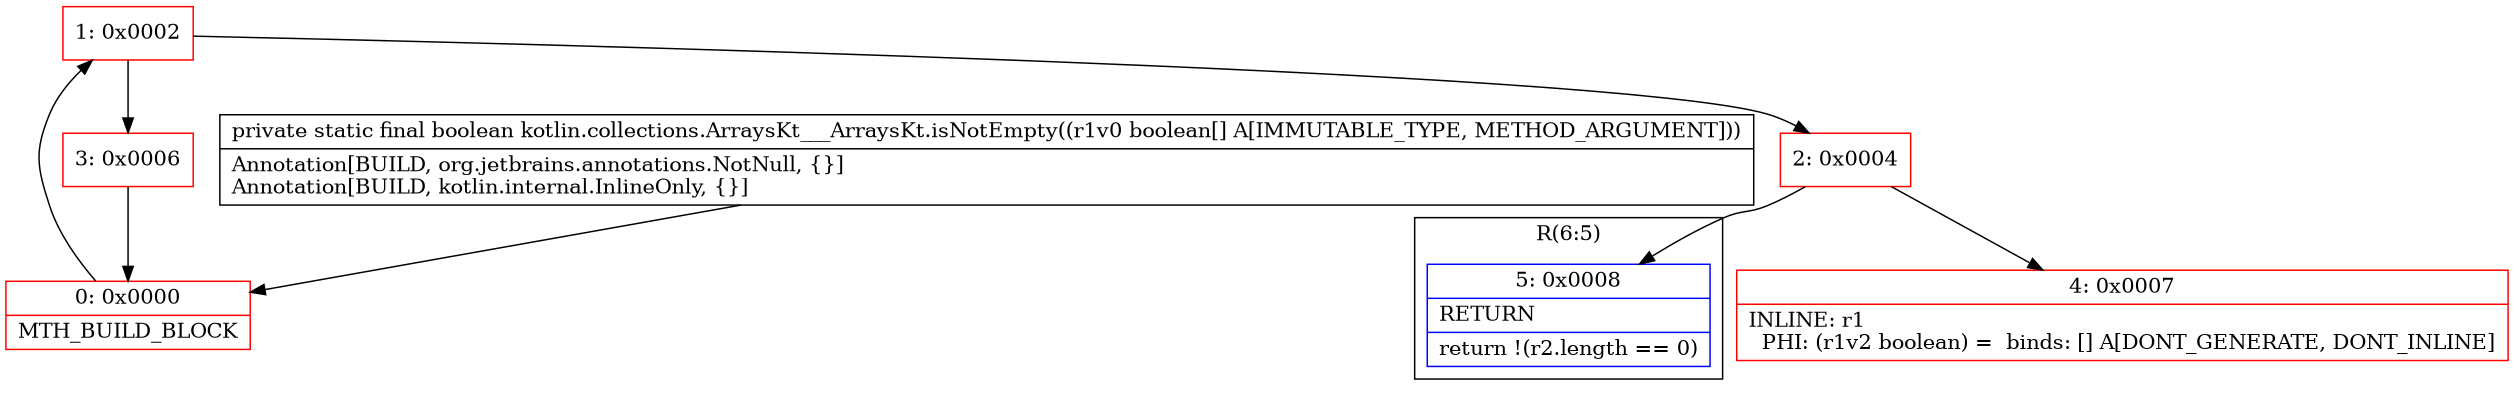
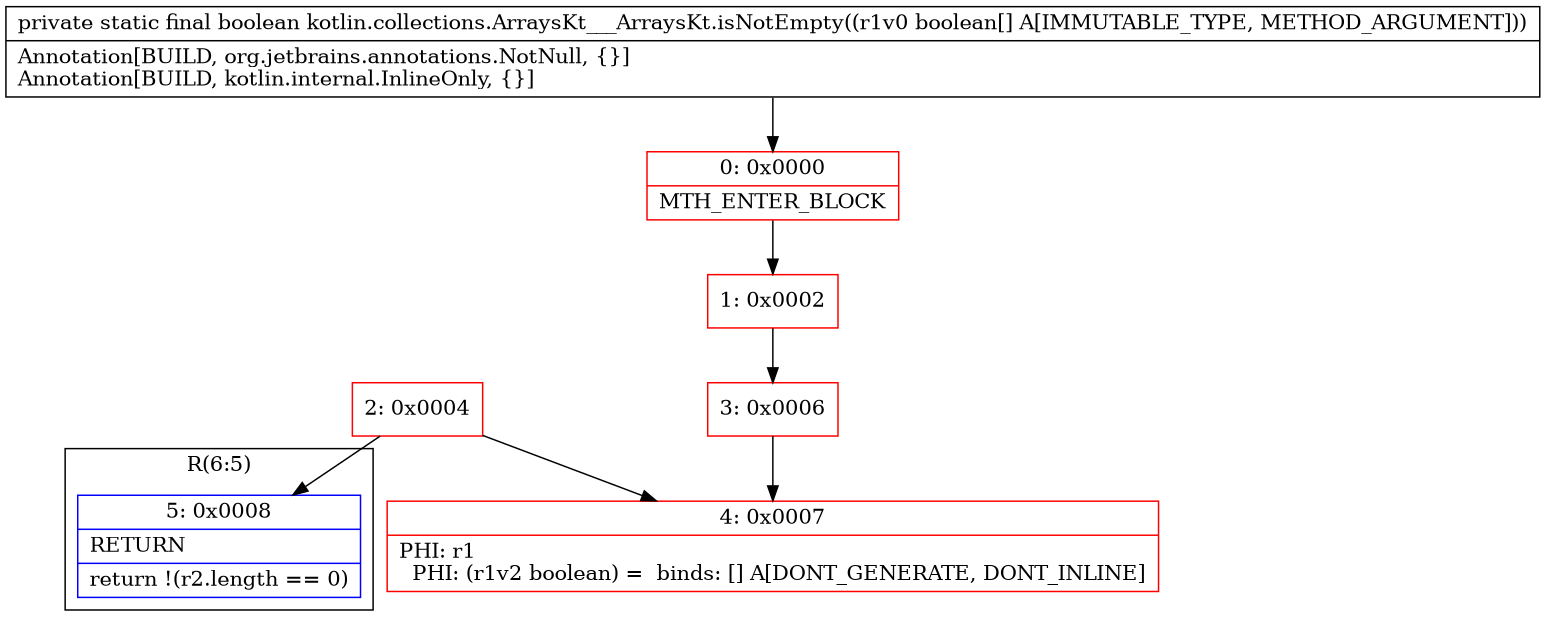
edge "1: 0x0002" -> "2: 0x0004": removed
edge "3: 0x0006" -> "0: 0x0000": now "3: 0x0006" -> "4: 0x0007"
node "4: 0x0007": text "INLINE: r1" -> "PHI: r1"
node "0: 0x0000": text "MTH_BUILD_BLOCK" -> "MTH_ENTER_BLOCK"
